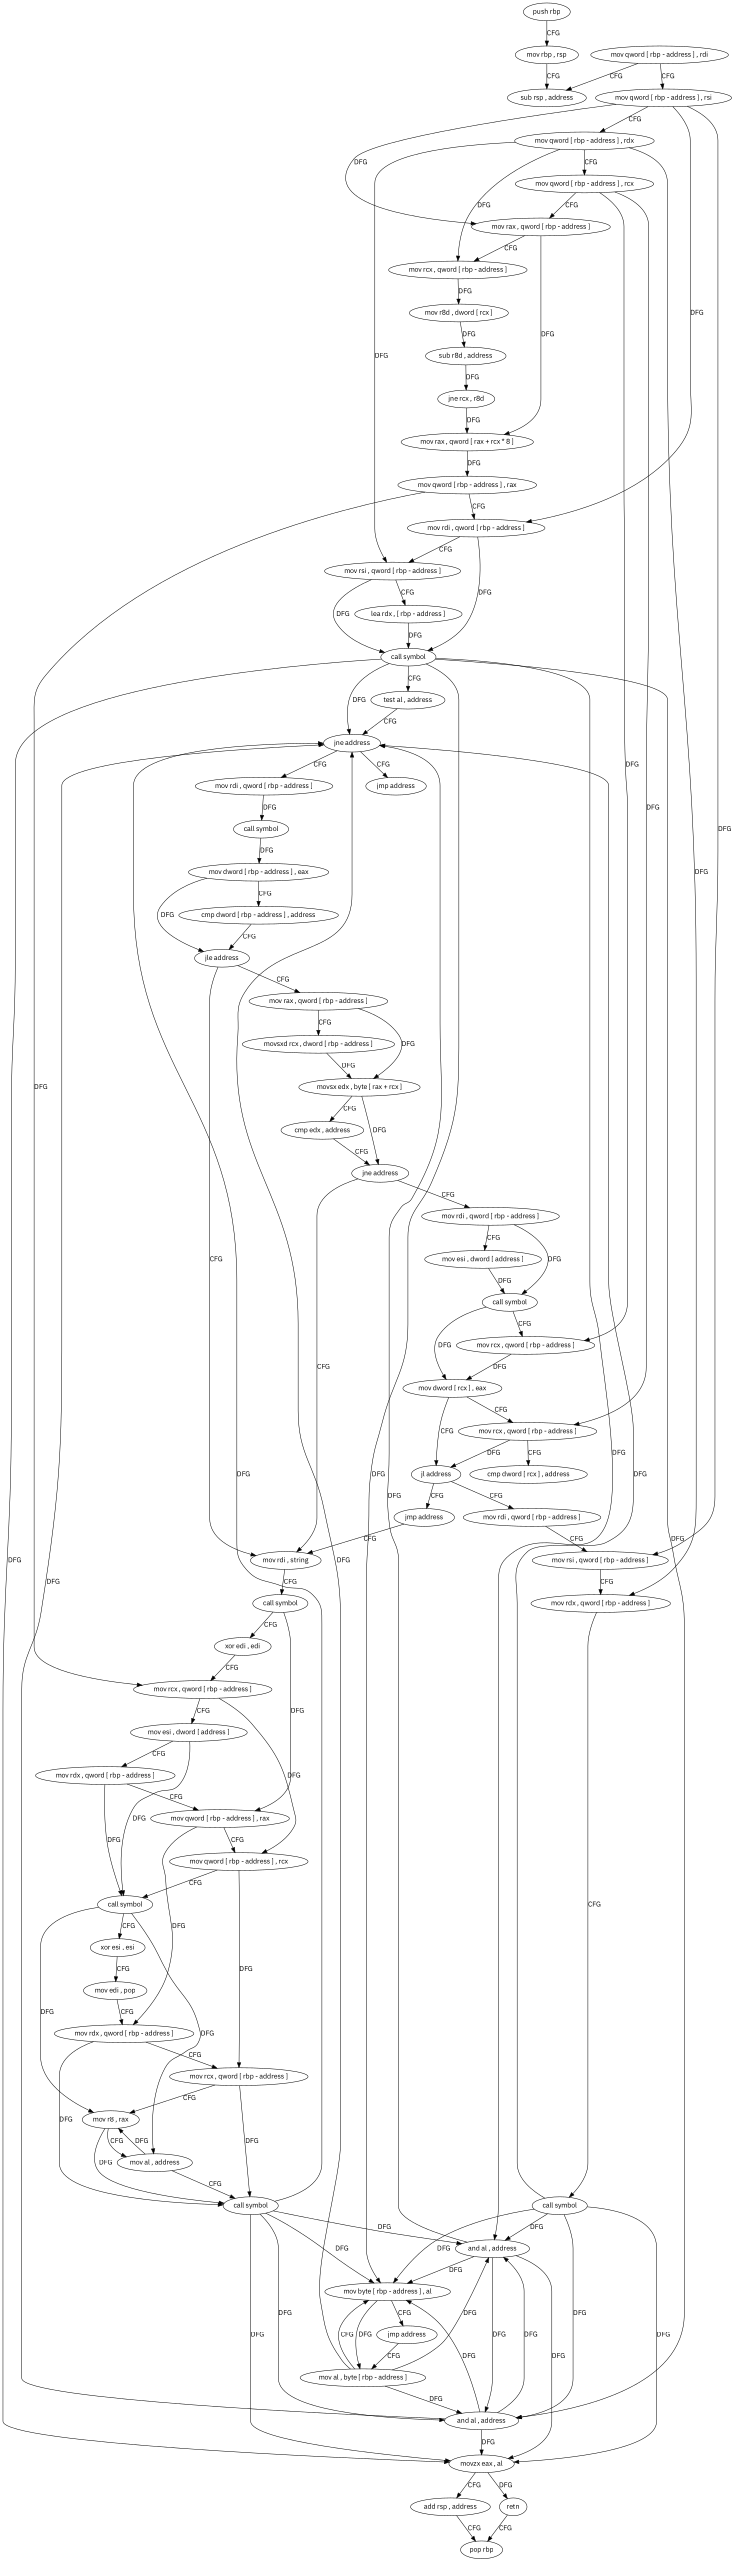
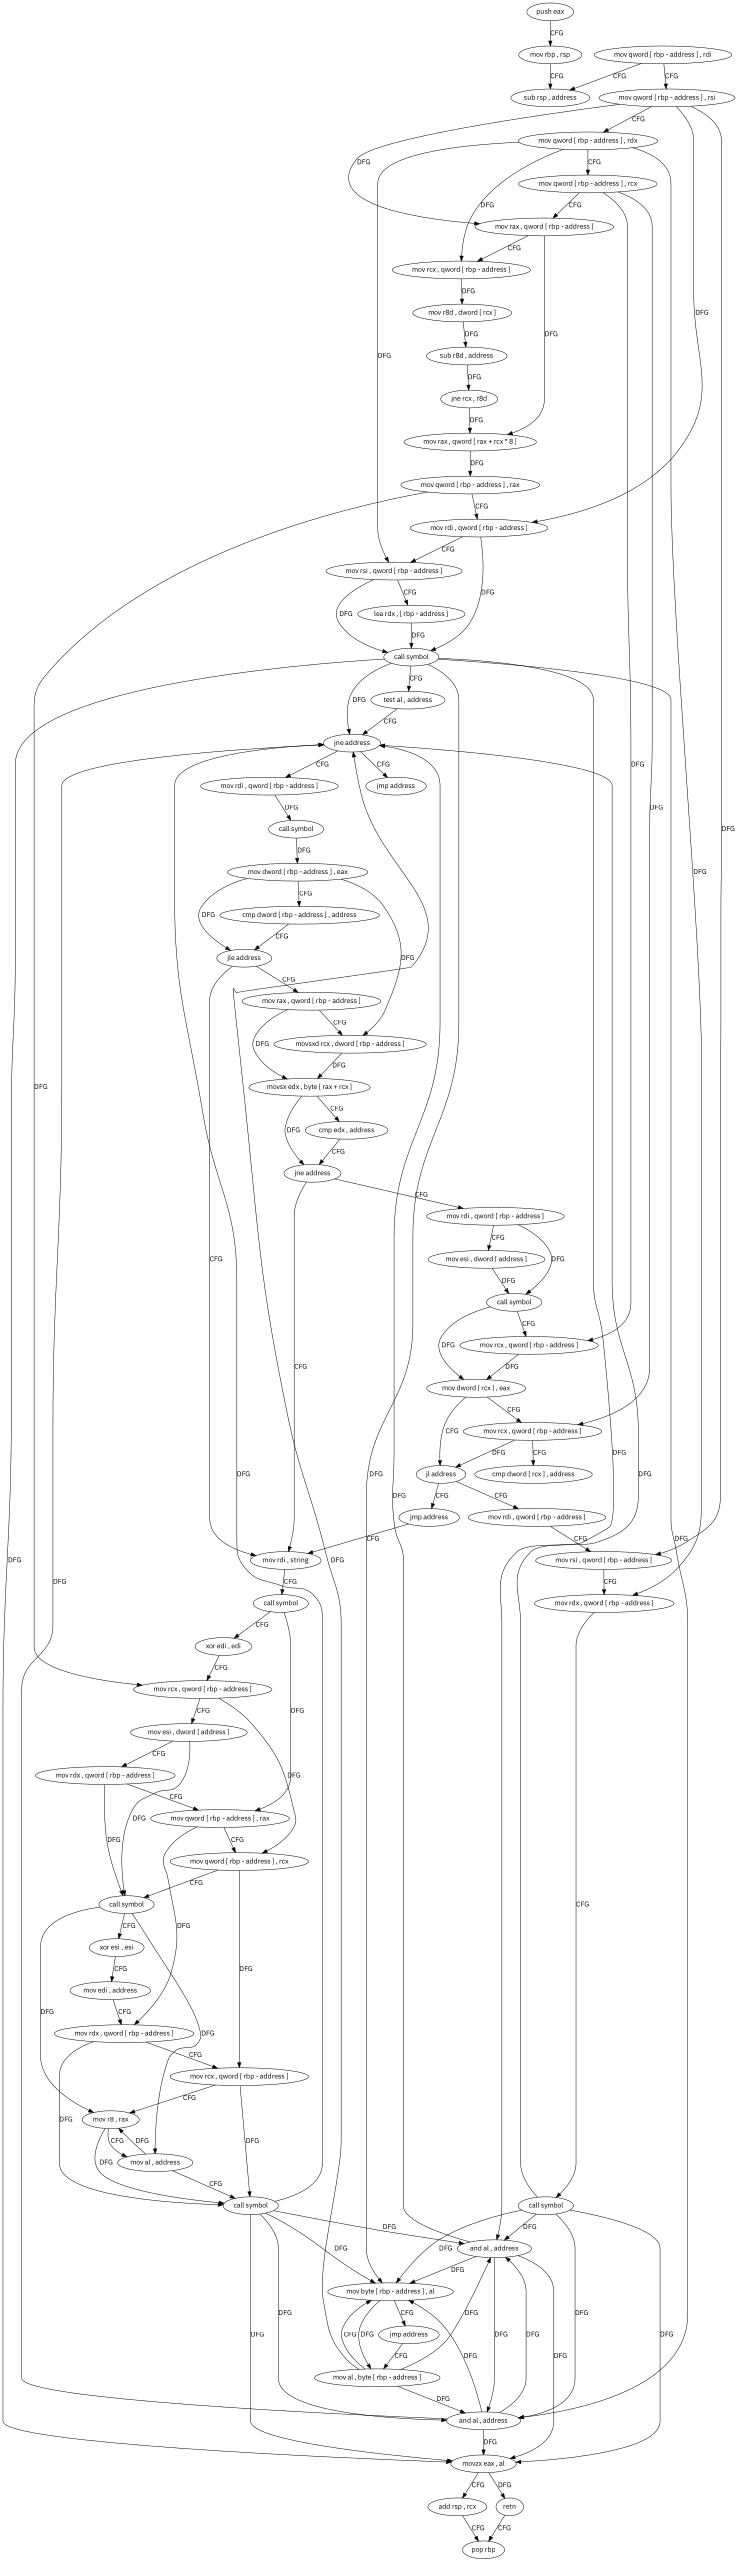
node "push rbp": label "push rbp" -> "push eax"
edge "mov dword [ rbp - address ] , eax" -> "movsxd rcx , dword [ rbp - address ]": added, label "DFG"
node "mov edi , pop": label "mov edi , pop" -> "mov edi , address"
node "add rsp , address": label "add rsp , address" -> "add rsp , rcx"
